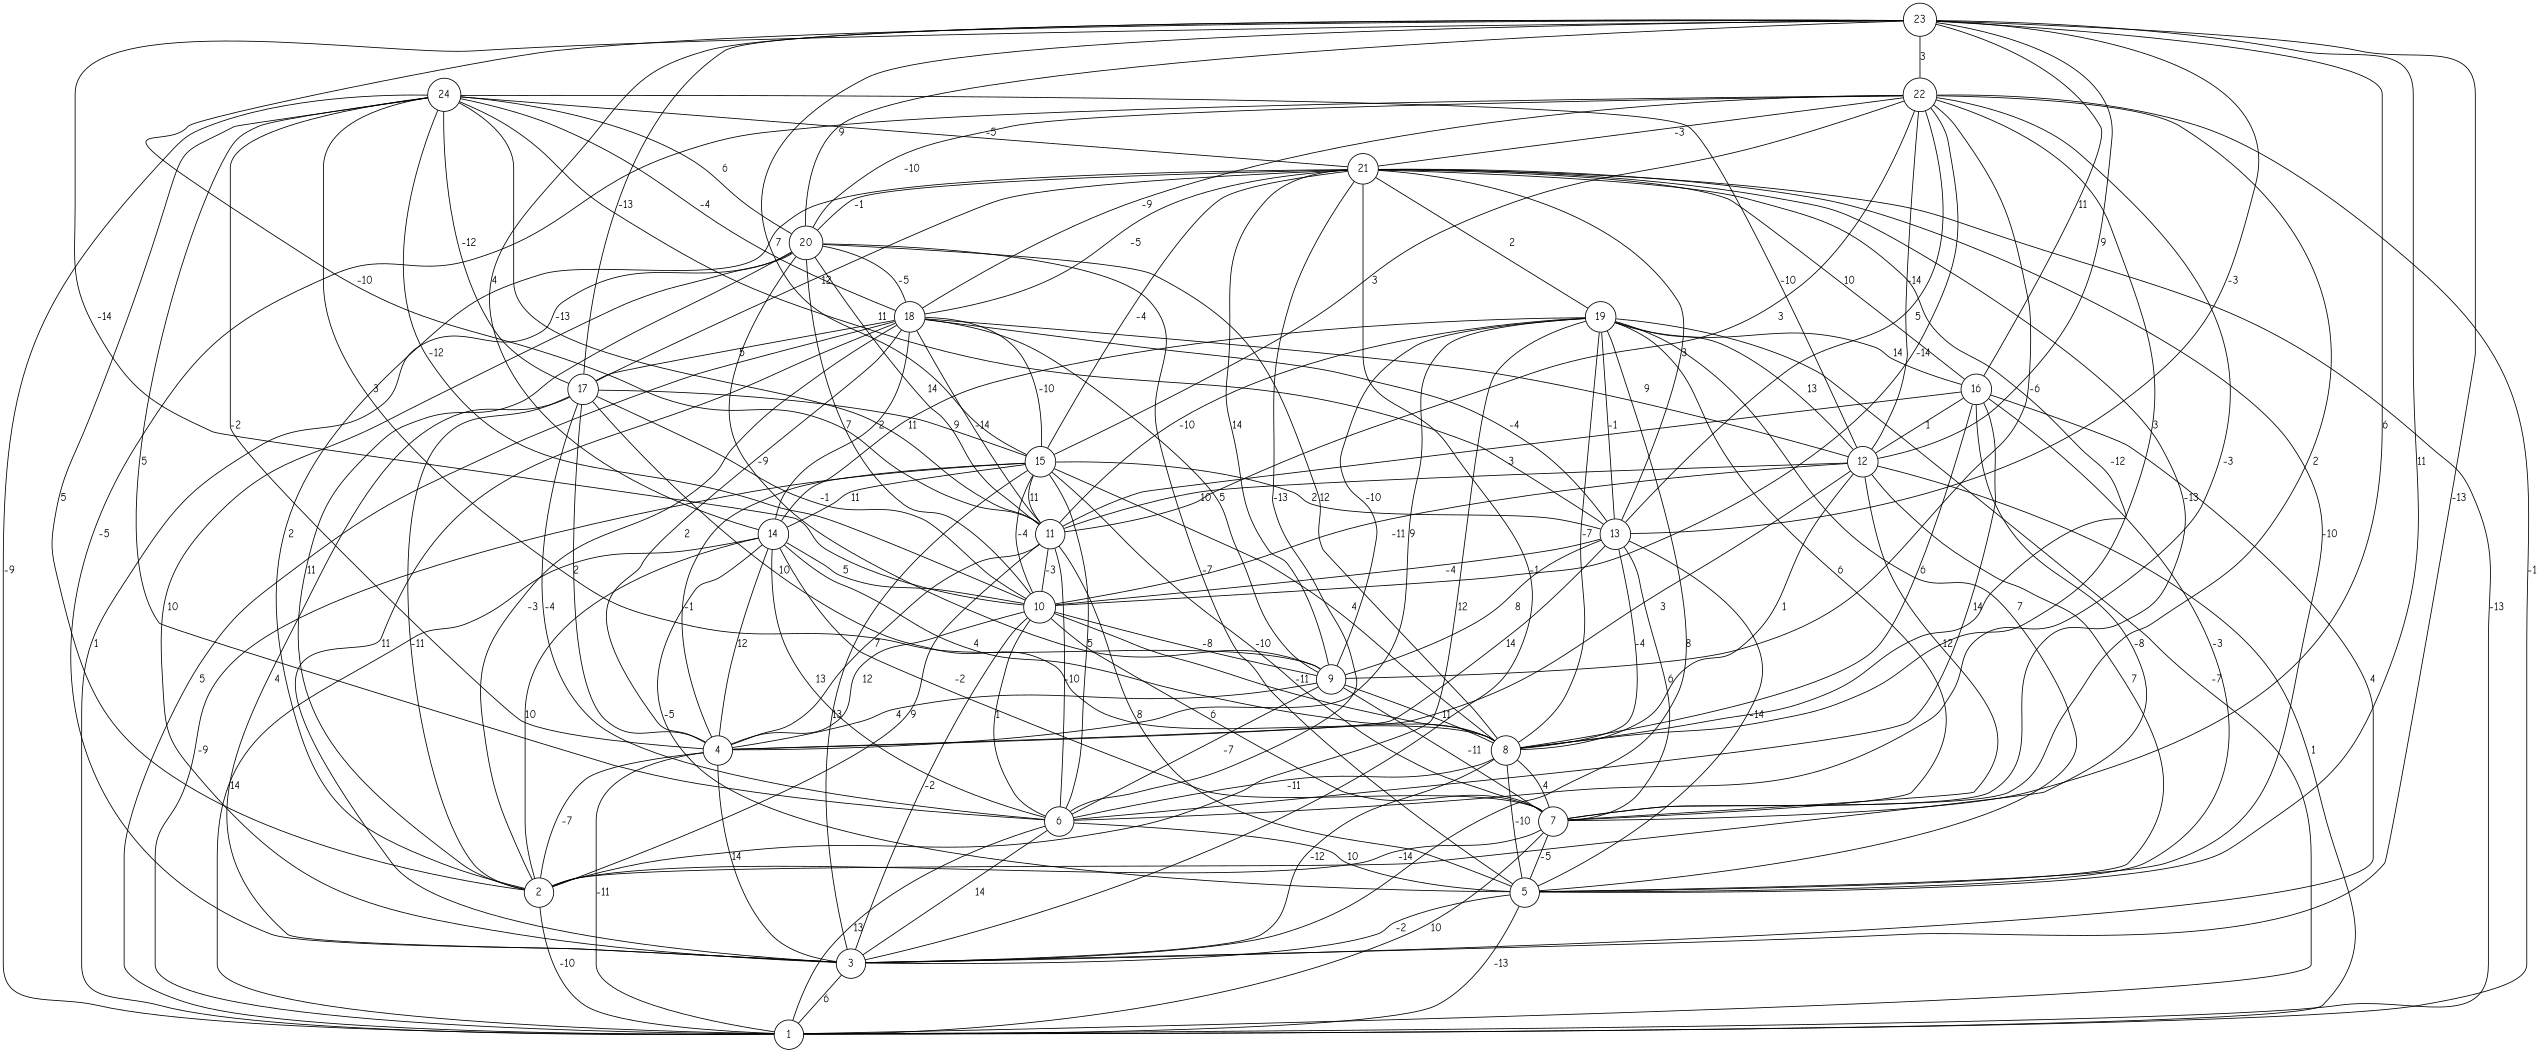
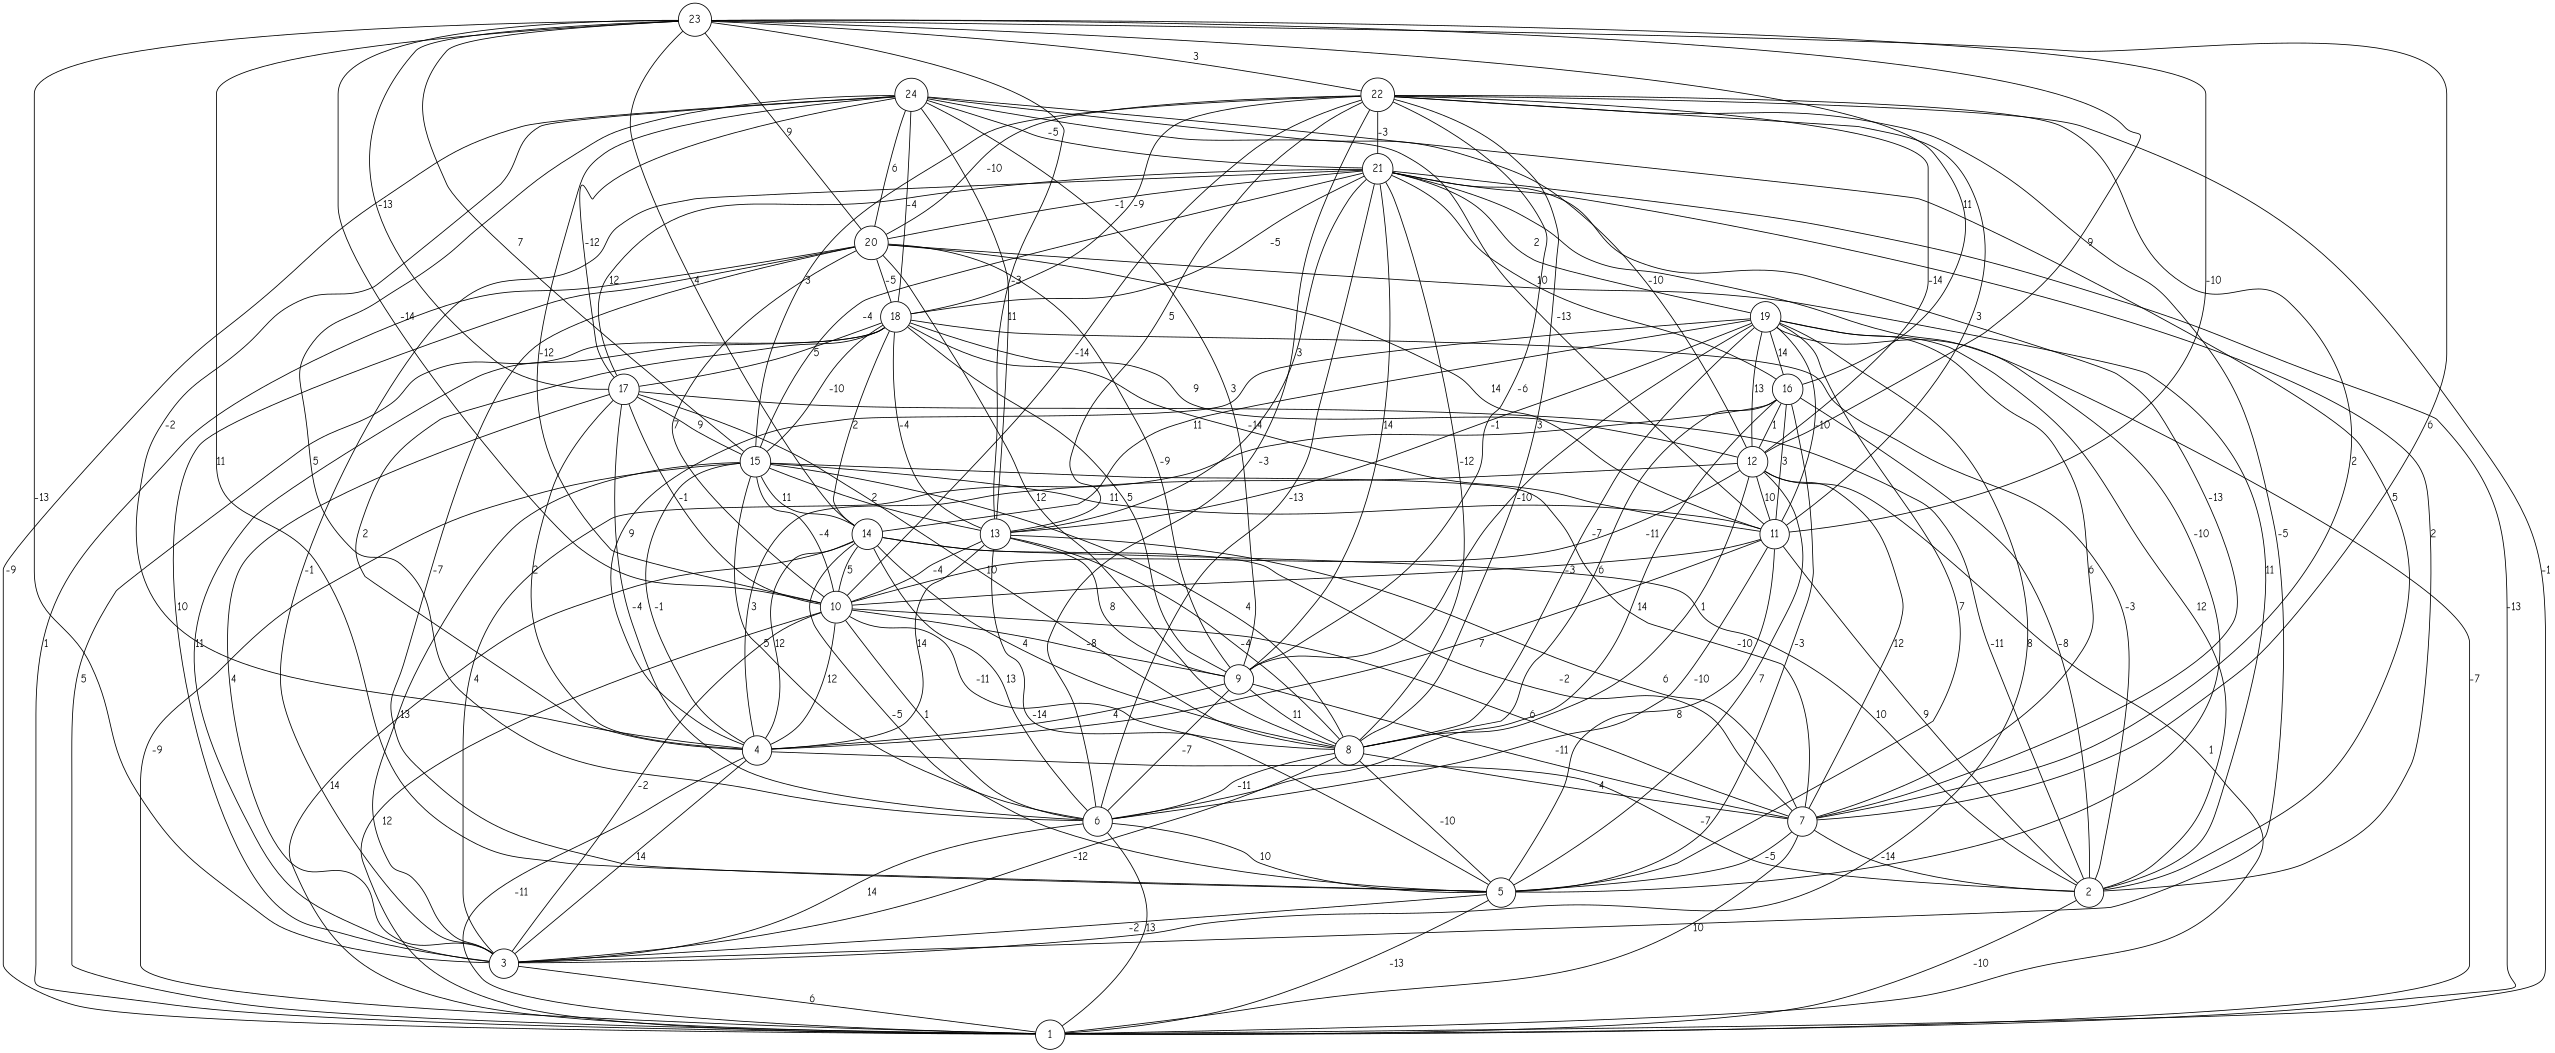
edge "10" -- "1": added, label "12"
